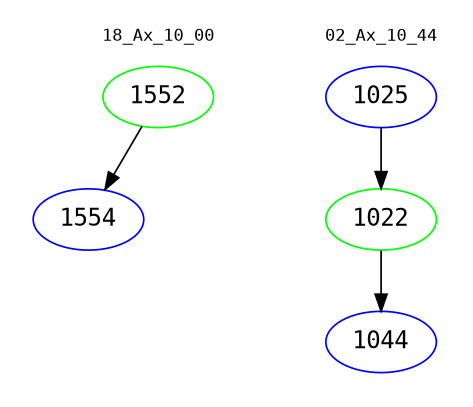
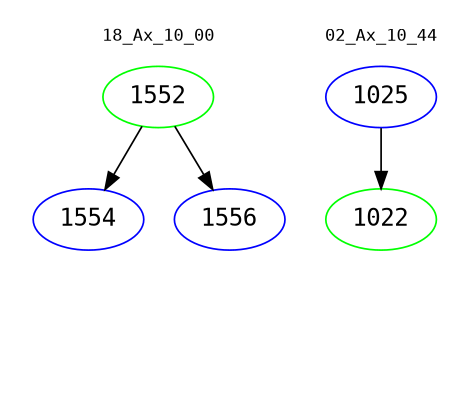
node "1556": added
node "1044": removed
